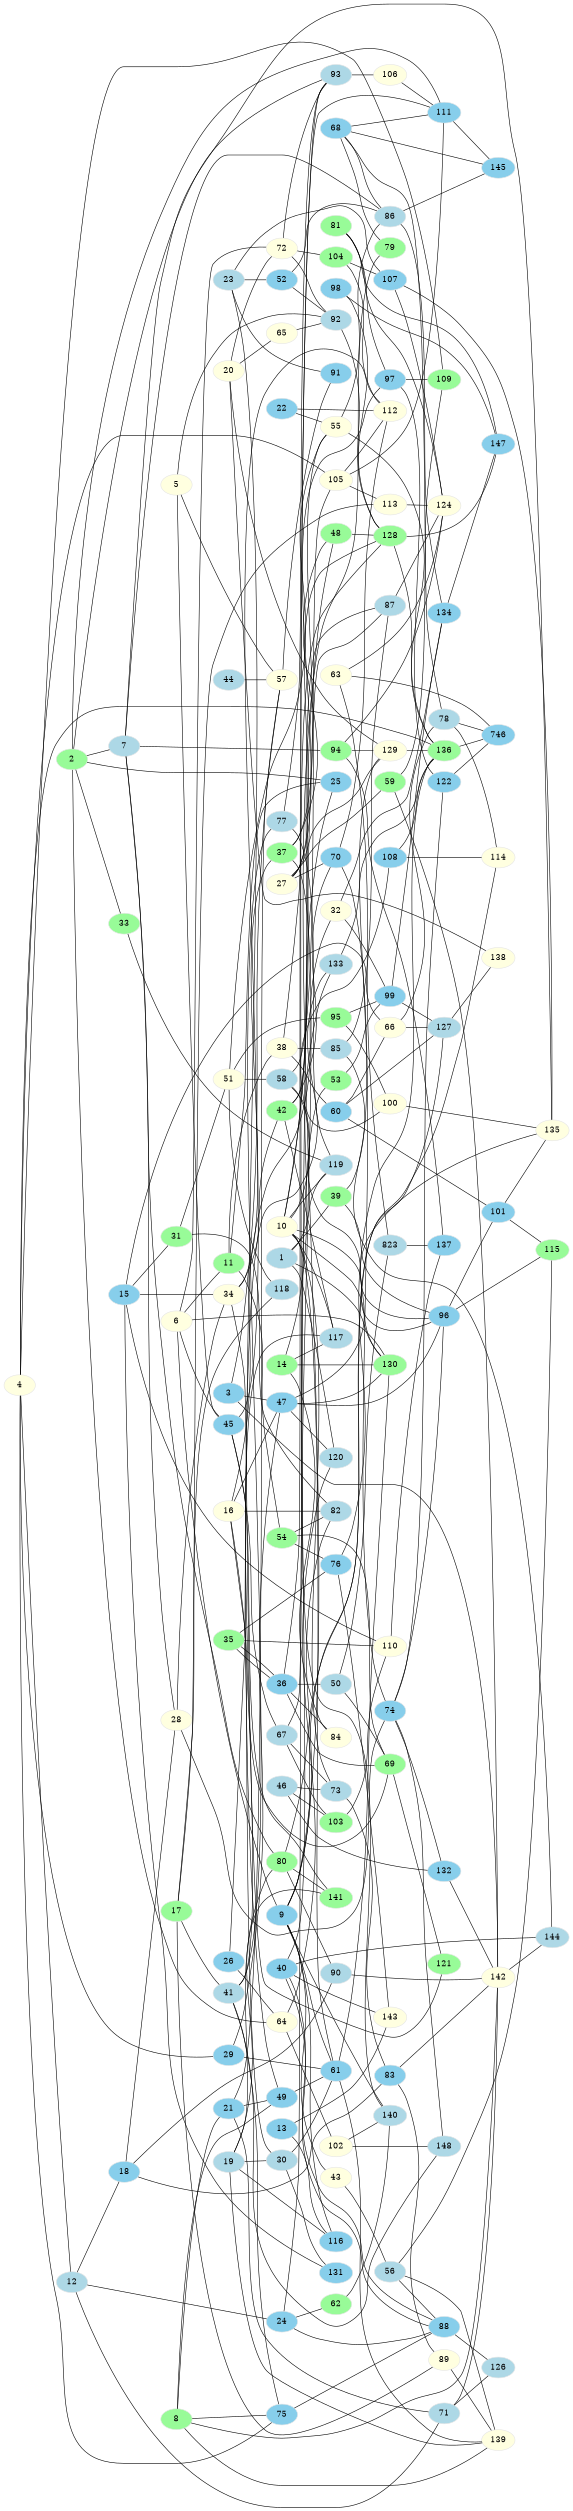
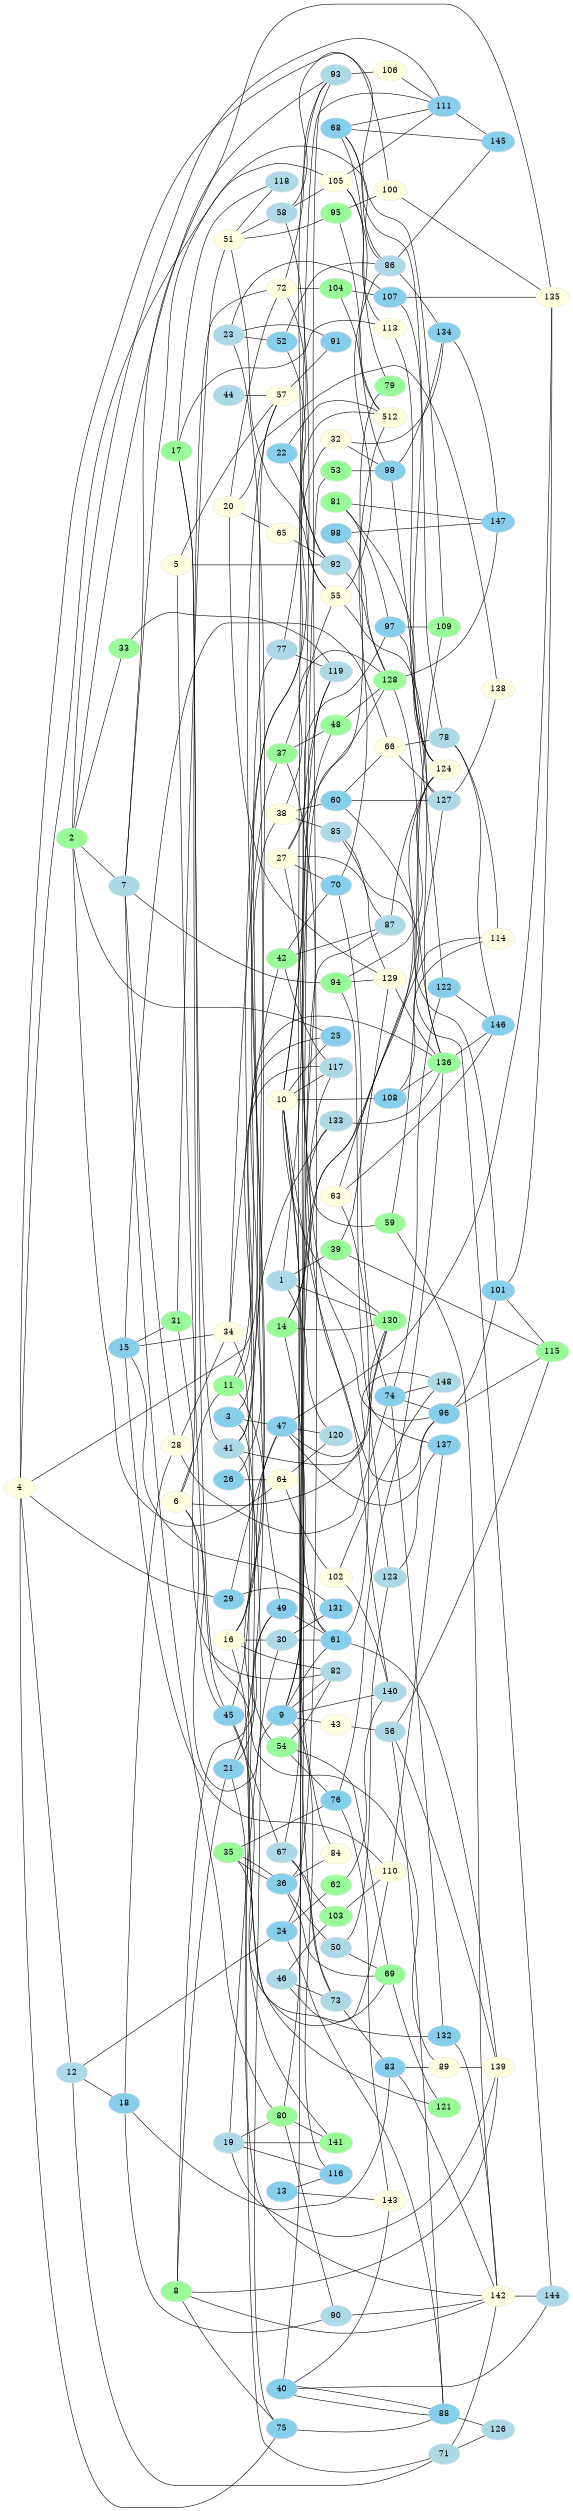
node "112": label "112" -> "512"
node "746": label "746" -> "146"
node "823": label "823" -> "123"
edge "39" -- "96": now "39" -- "115"
